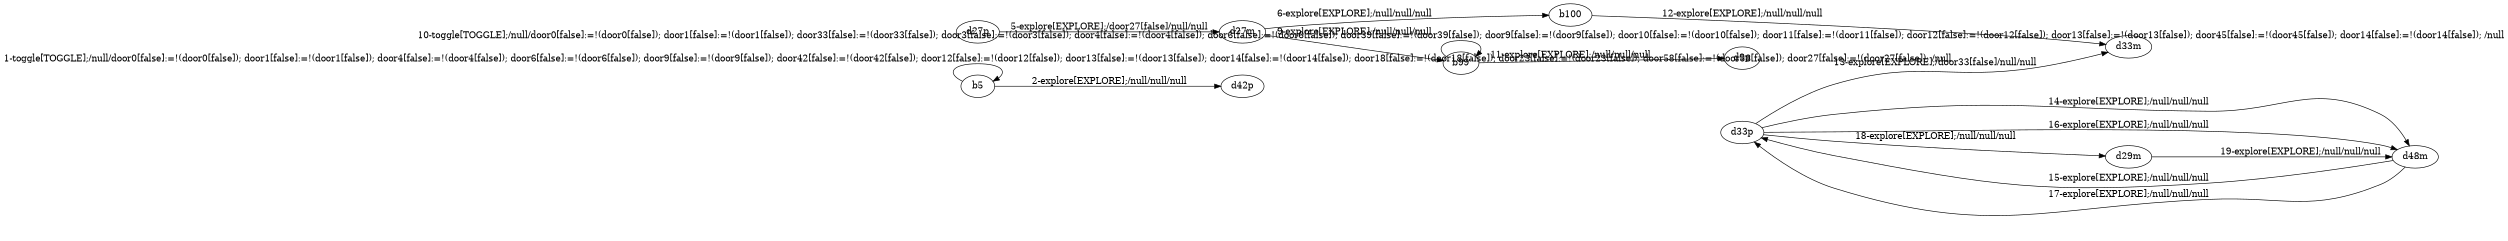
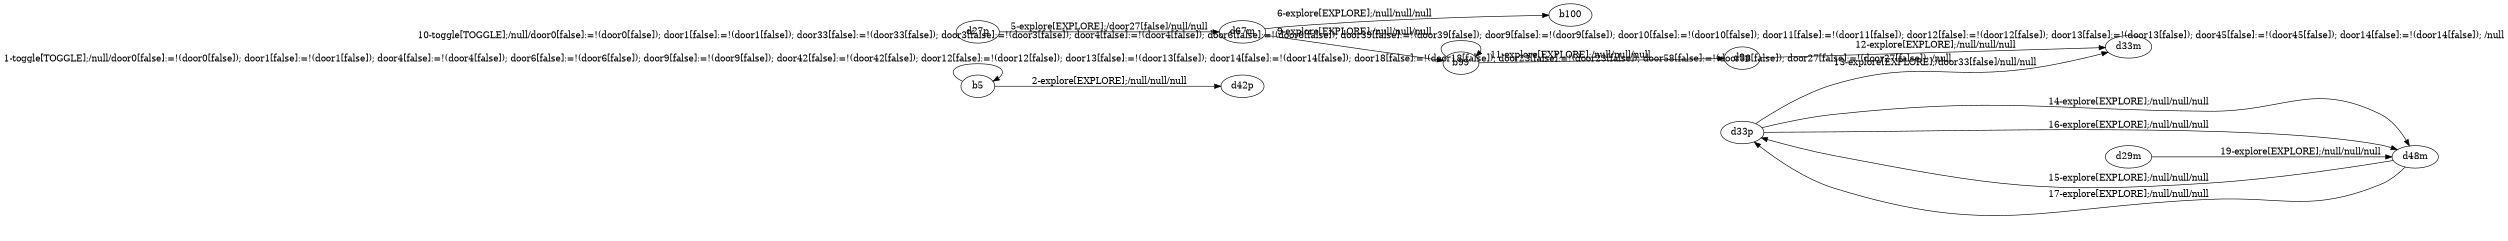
edge "b100" -> "d33m": now "d9p" -> "d33m"
node "d27m": label "d27m" -> "d67m"
edge "d33p" -> "d29m": removed, label "18-explore[EXPLORE];/null/null/null"
